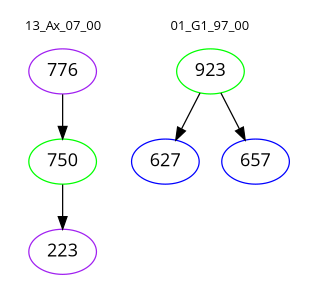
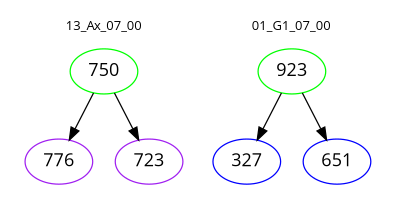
cluster "01_G1_97_00": label "01_G1_97_00" -> "01_G1_07_00"
edge "776" -> "750": reversed
node "627": label "627" -> "327"
node "657": label "657" -> "651"
node "223": label "223" -> "723"
